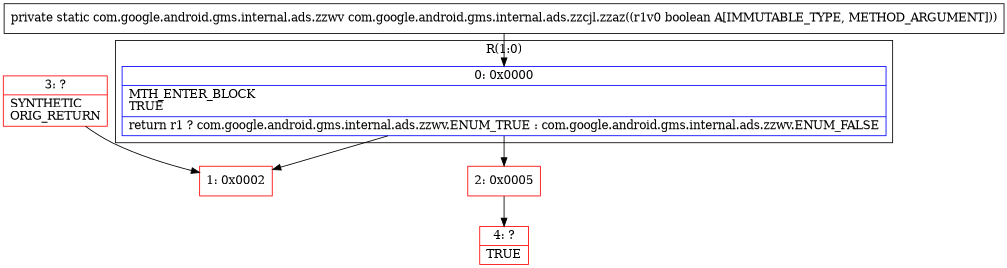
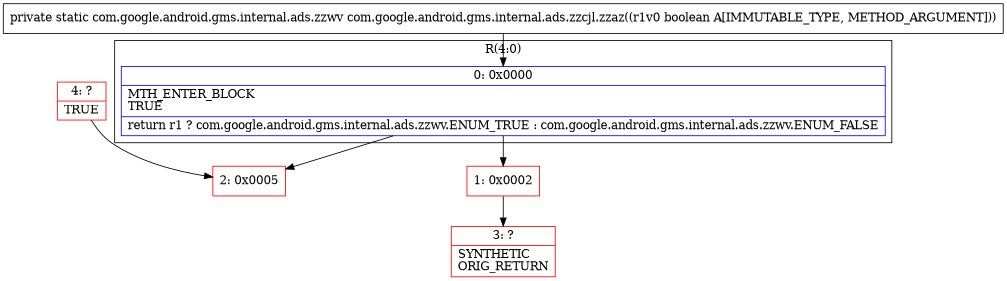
cluster "R(1:0)": label "R(1:0)" -> "R(4:0)"
edge "3: ?" -> "1: 0x0002": reversed
edge "2: 0x0005" -> "4: ?": reversed
